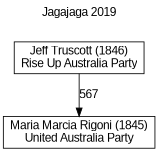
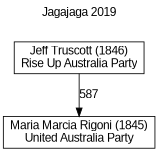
edge "Jeff Truscott (1846) Rise Up Australia Party" -> "Maria Marcia Rigoni (1845) United Australia Party": label "567" -> "587"
